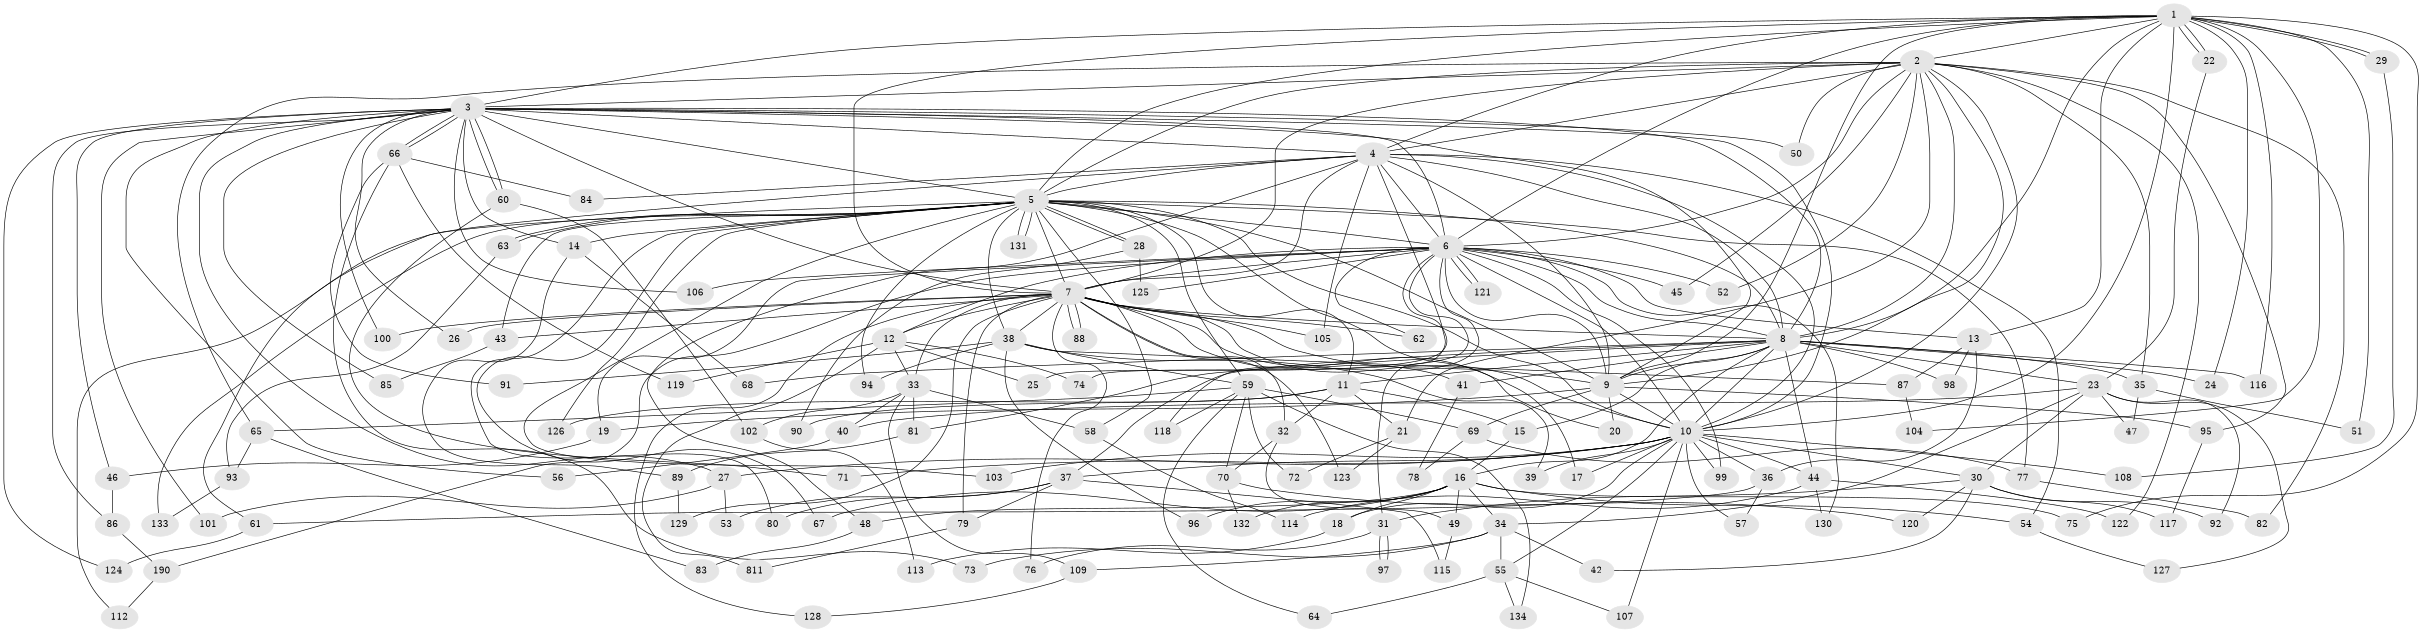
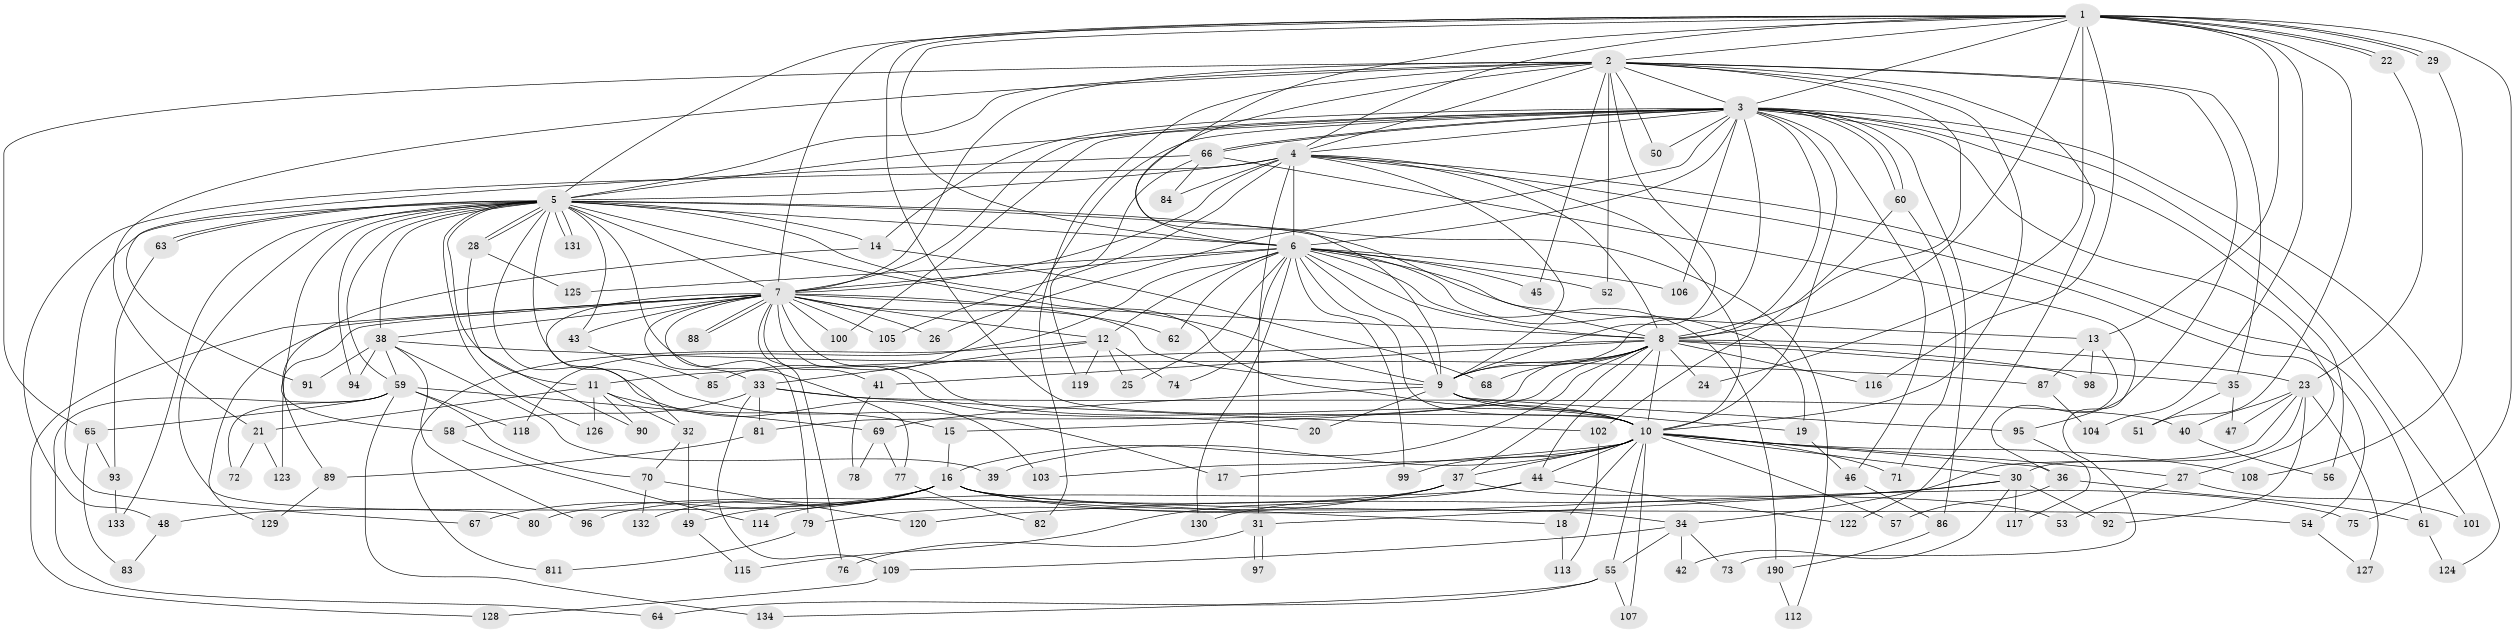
node "121": removed
